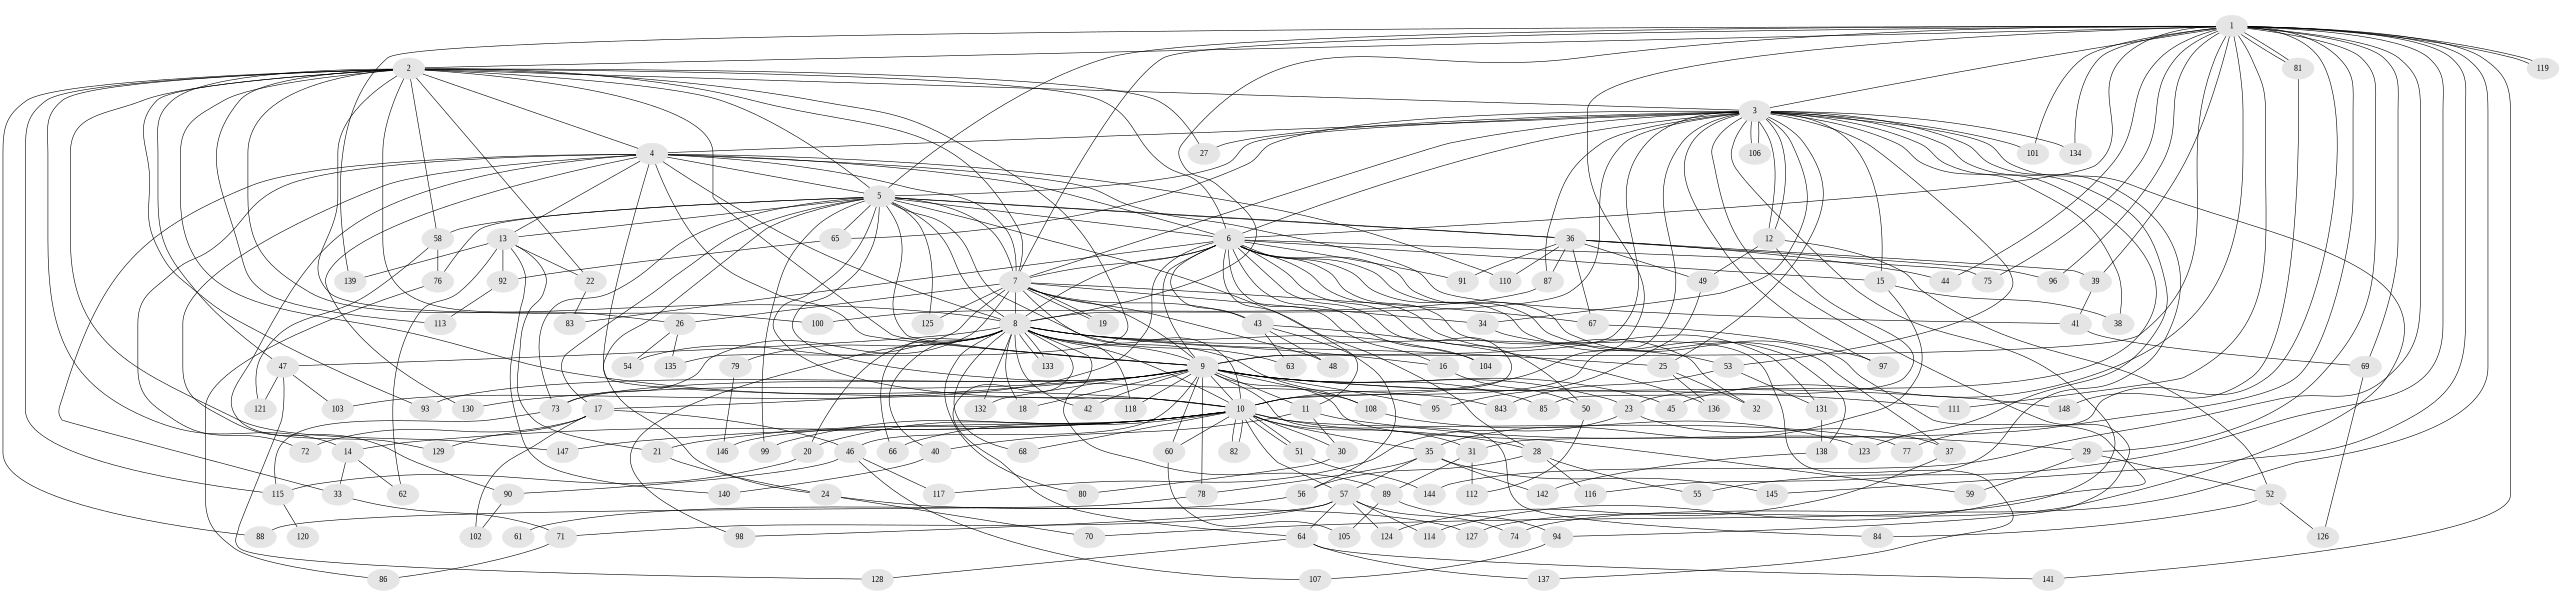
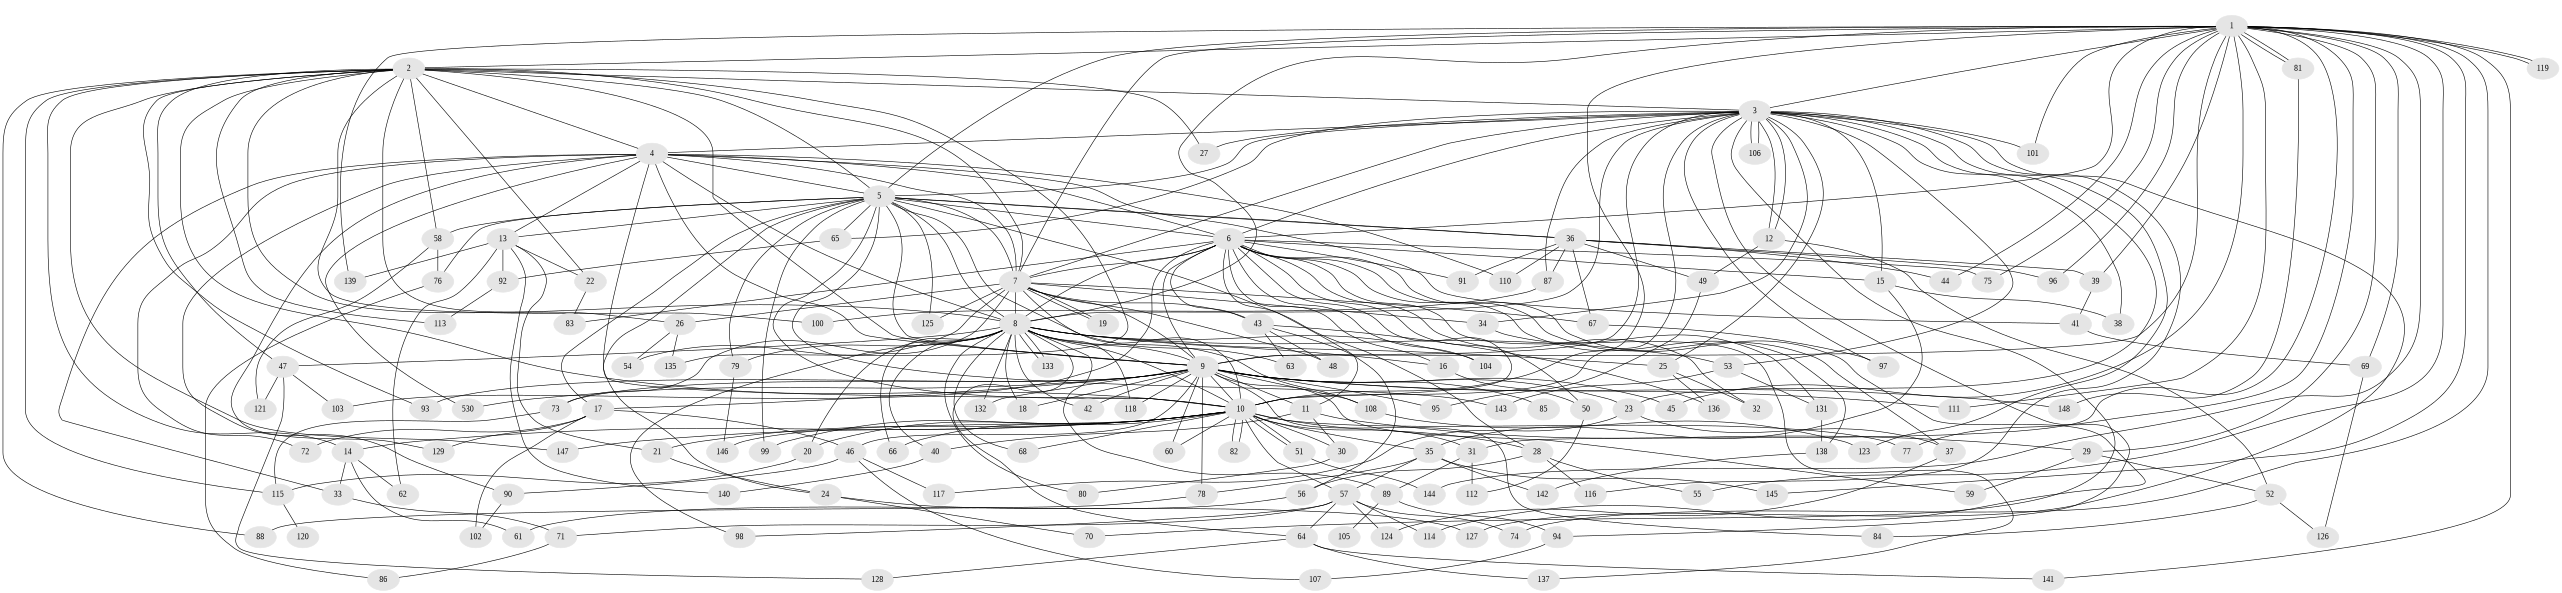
edge "2" -- "6": removed
node "134": removed
edge "5" -- "73": now "5" -- "79"
edge "12" -- "85": removed
node "130": label "130" -> "530"
node "843": label "843" -> "143"
edge "14" -- "61": added
edge "60" -- "105": removed
